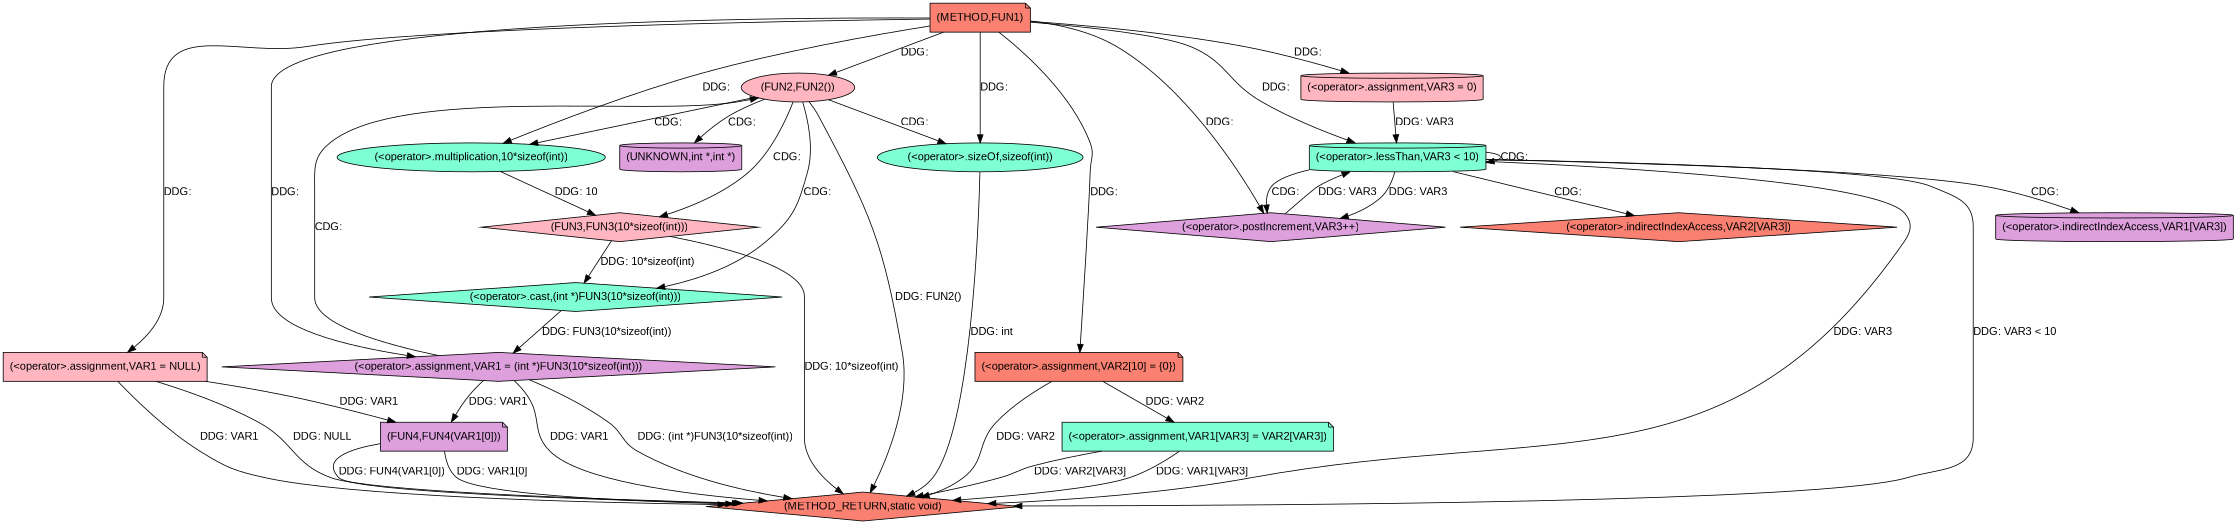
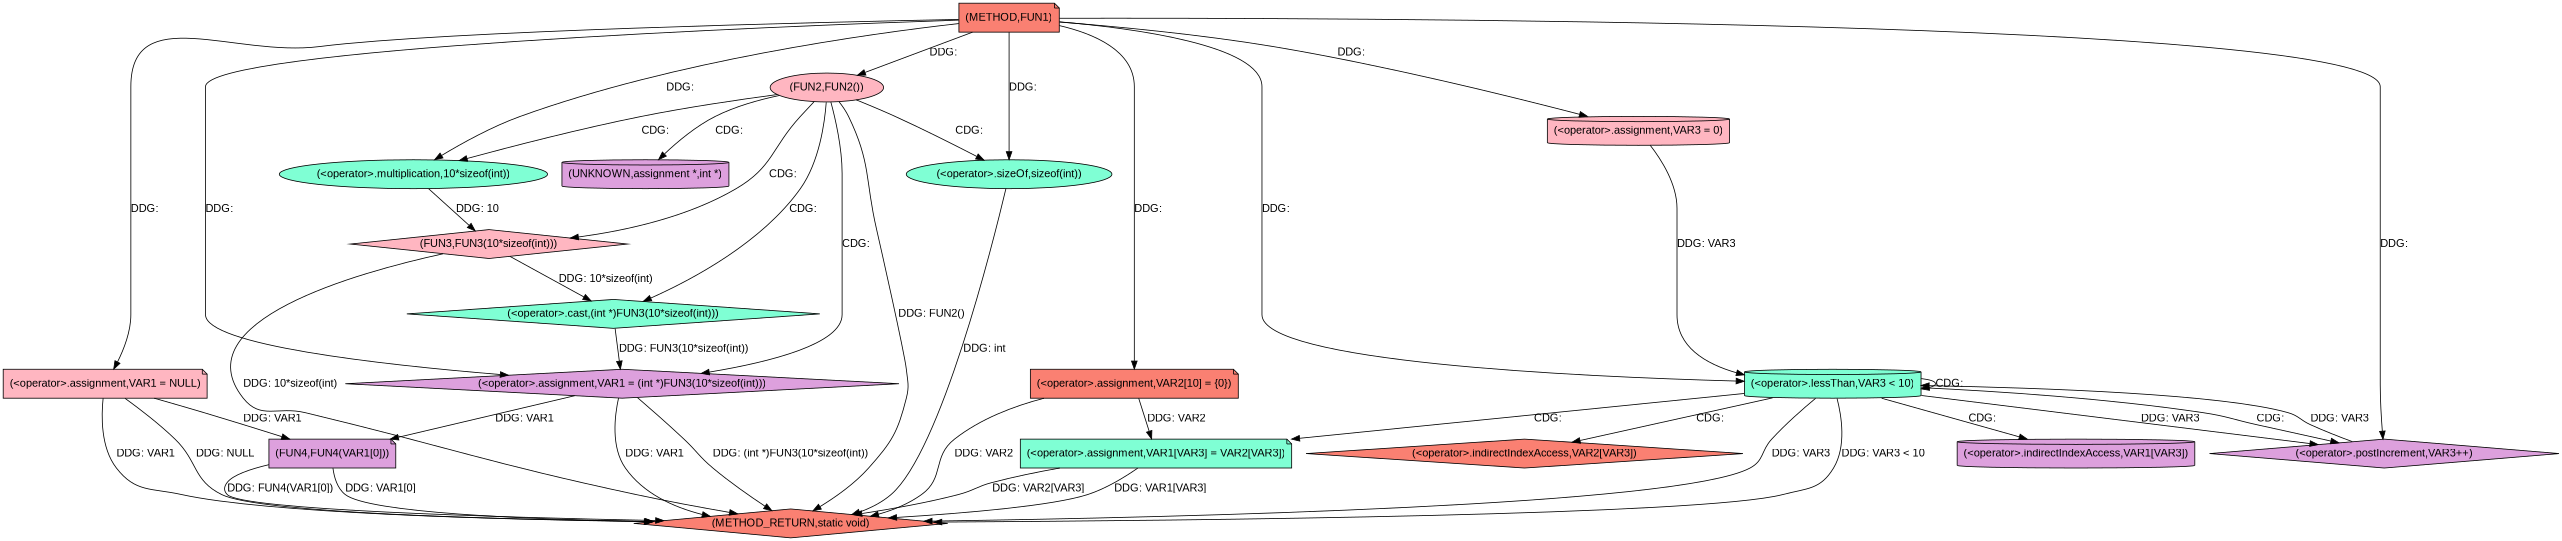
edge "(<operator>.assignment,VAR1 = (int *)FUN3(10*sizeof(int)))" -> "(FUN2,FUN2())": reversed
node "(UNKNOWN,int *,int *)": label "(UNKNOWN,int *,int *)" -> "(UNKNOWN,assignment *,int *)"
edge "(<operator>.lessThan,VAR3 < 10)" -> "(<operator>.assignment,VAR1[VAR3] = VAR2[VAR3])": added, label "CDG:"
